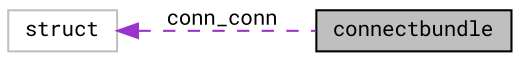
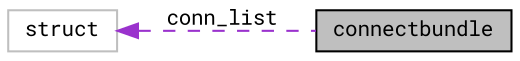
edge "connectbundle" -> "struct": label " conn_conn" -> " conn_list"
